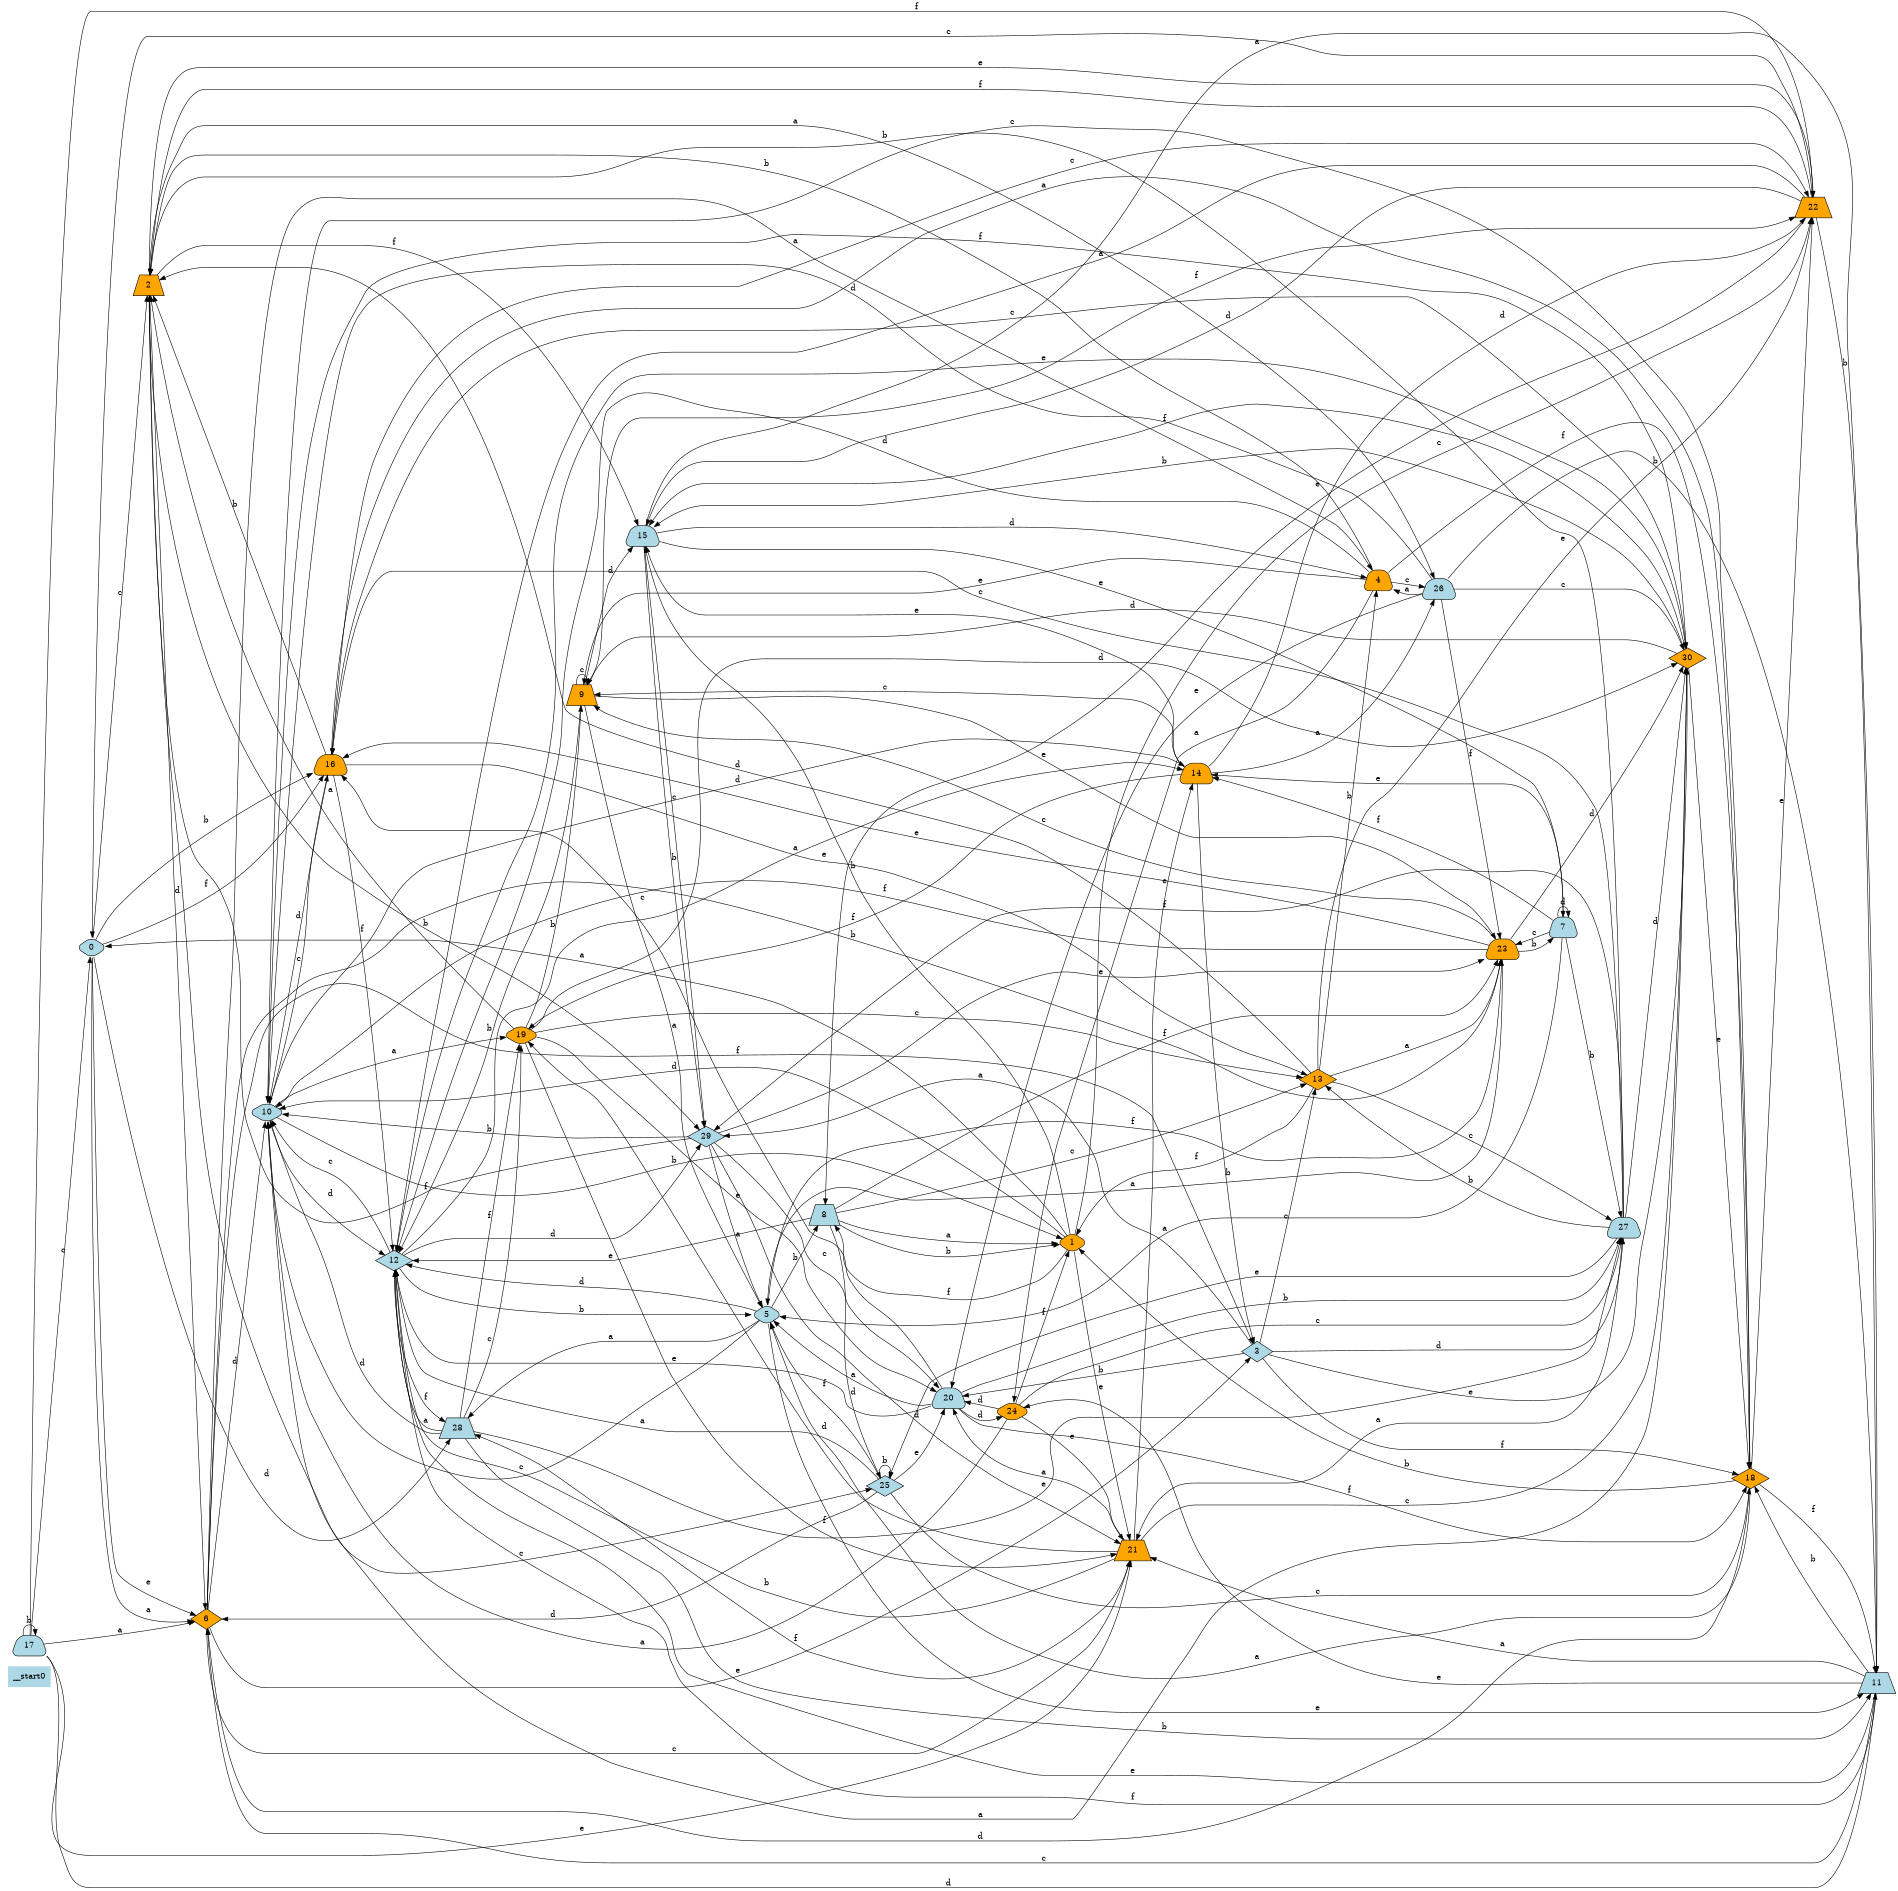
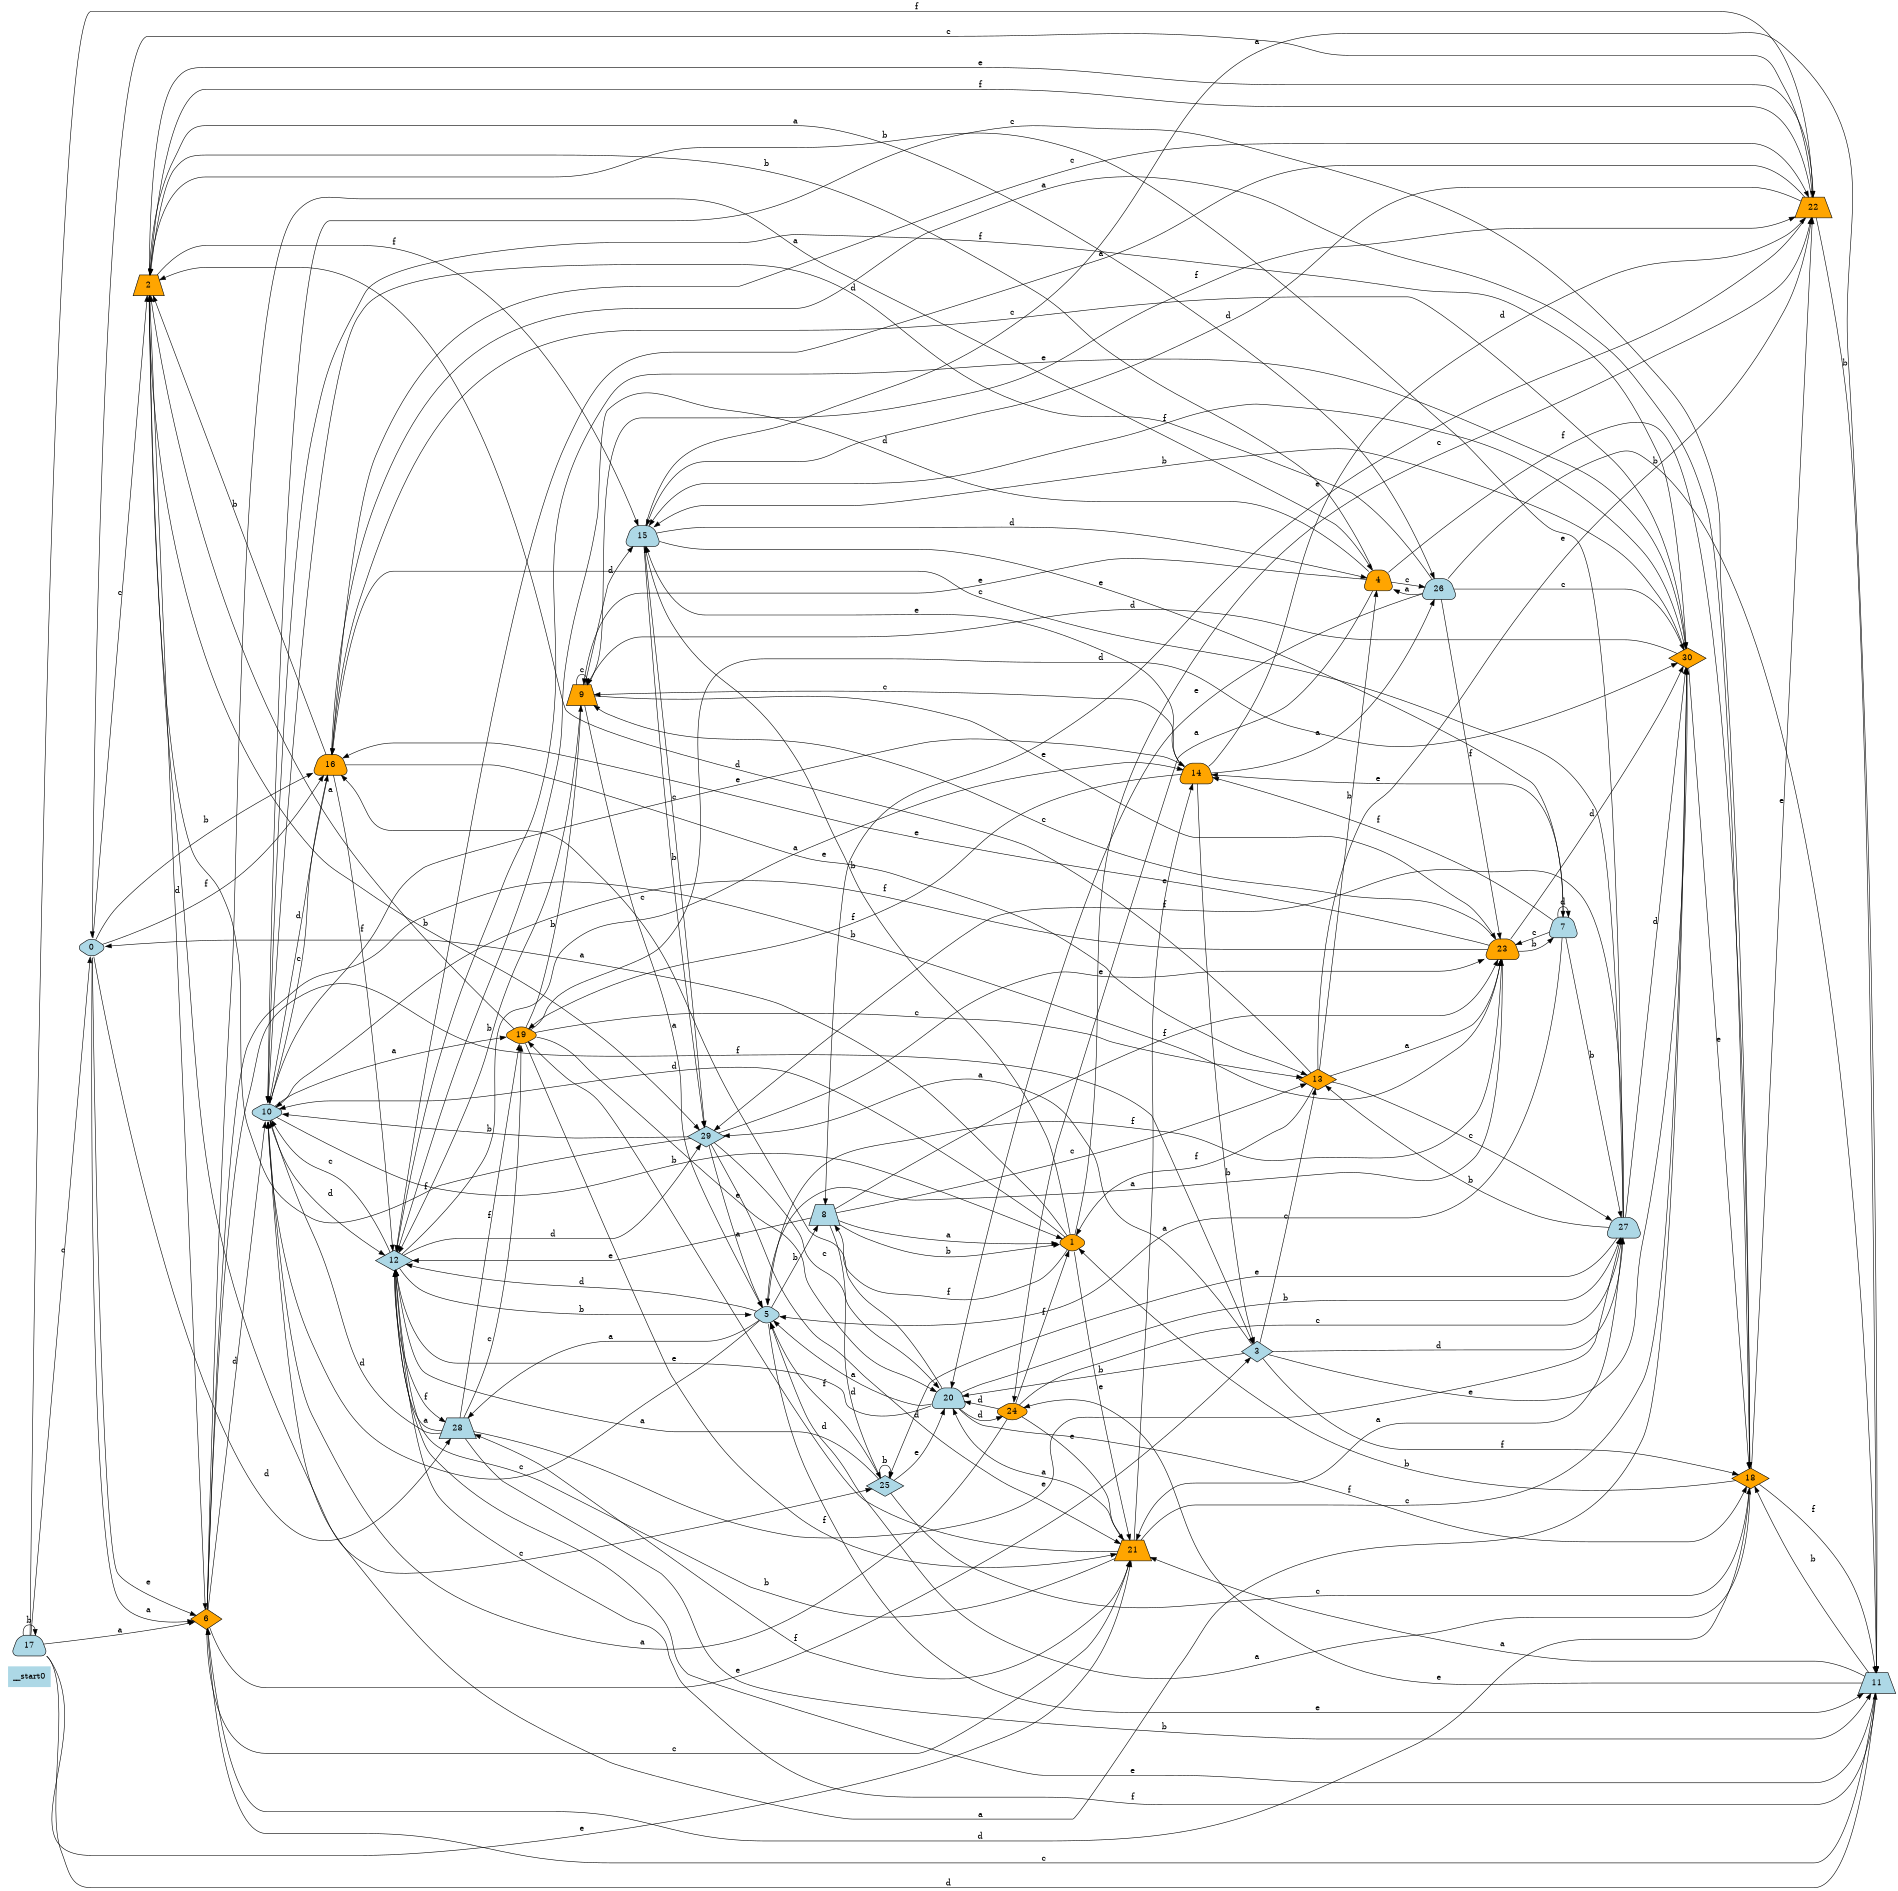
edge "10" -> "14": label "d" -> "e"
edge "25" -> "6": removed, label "d"
